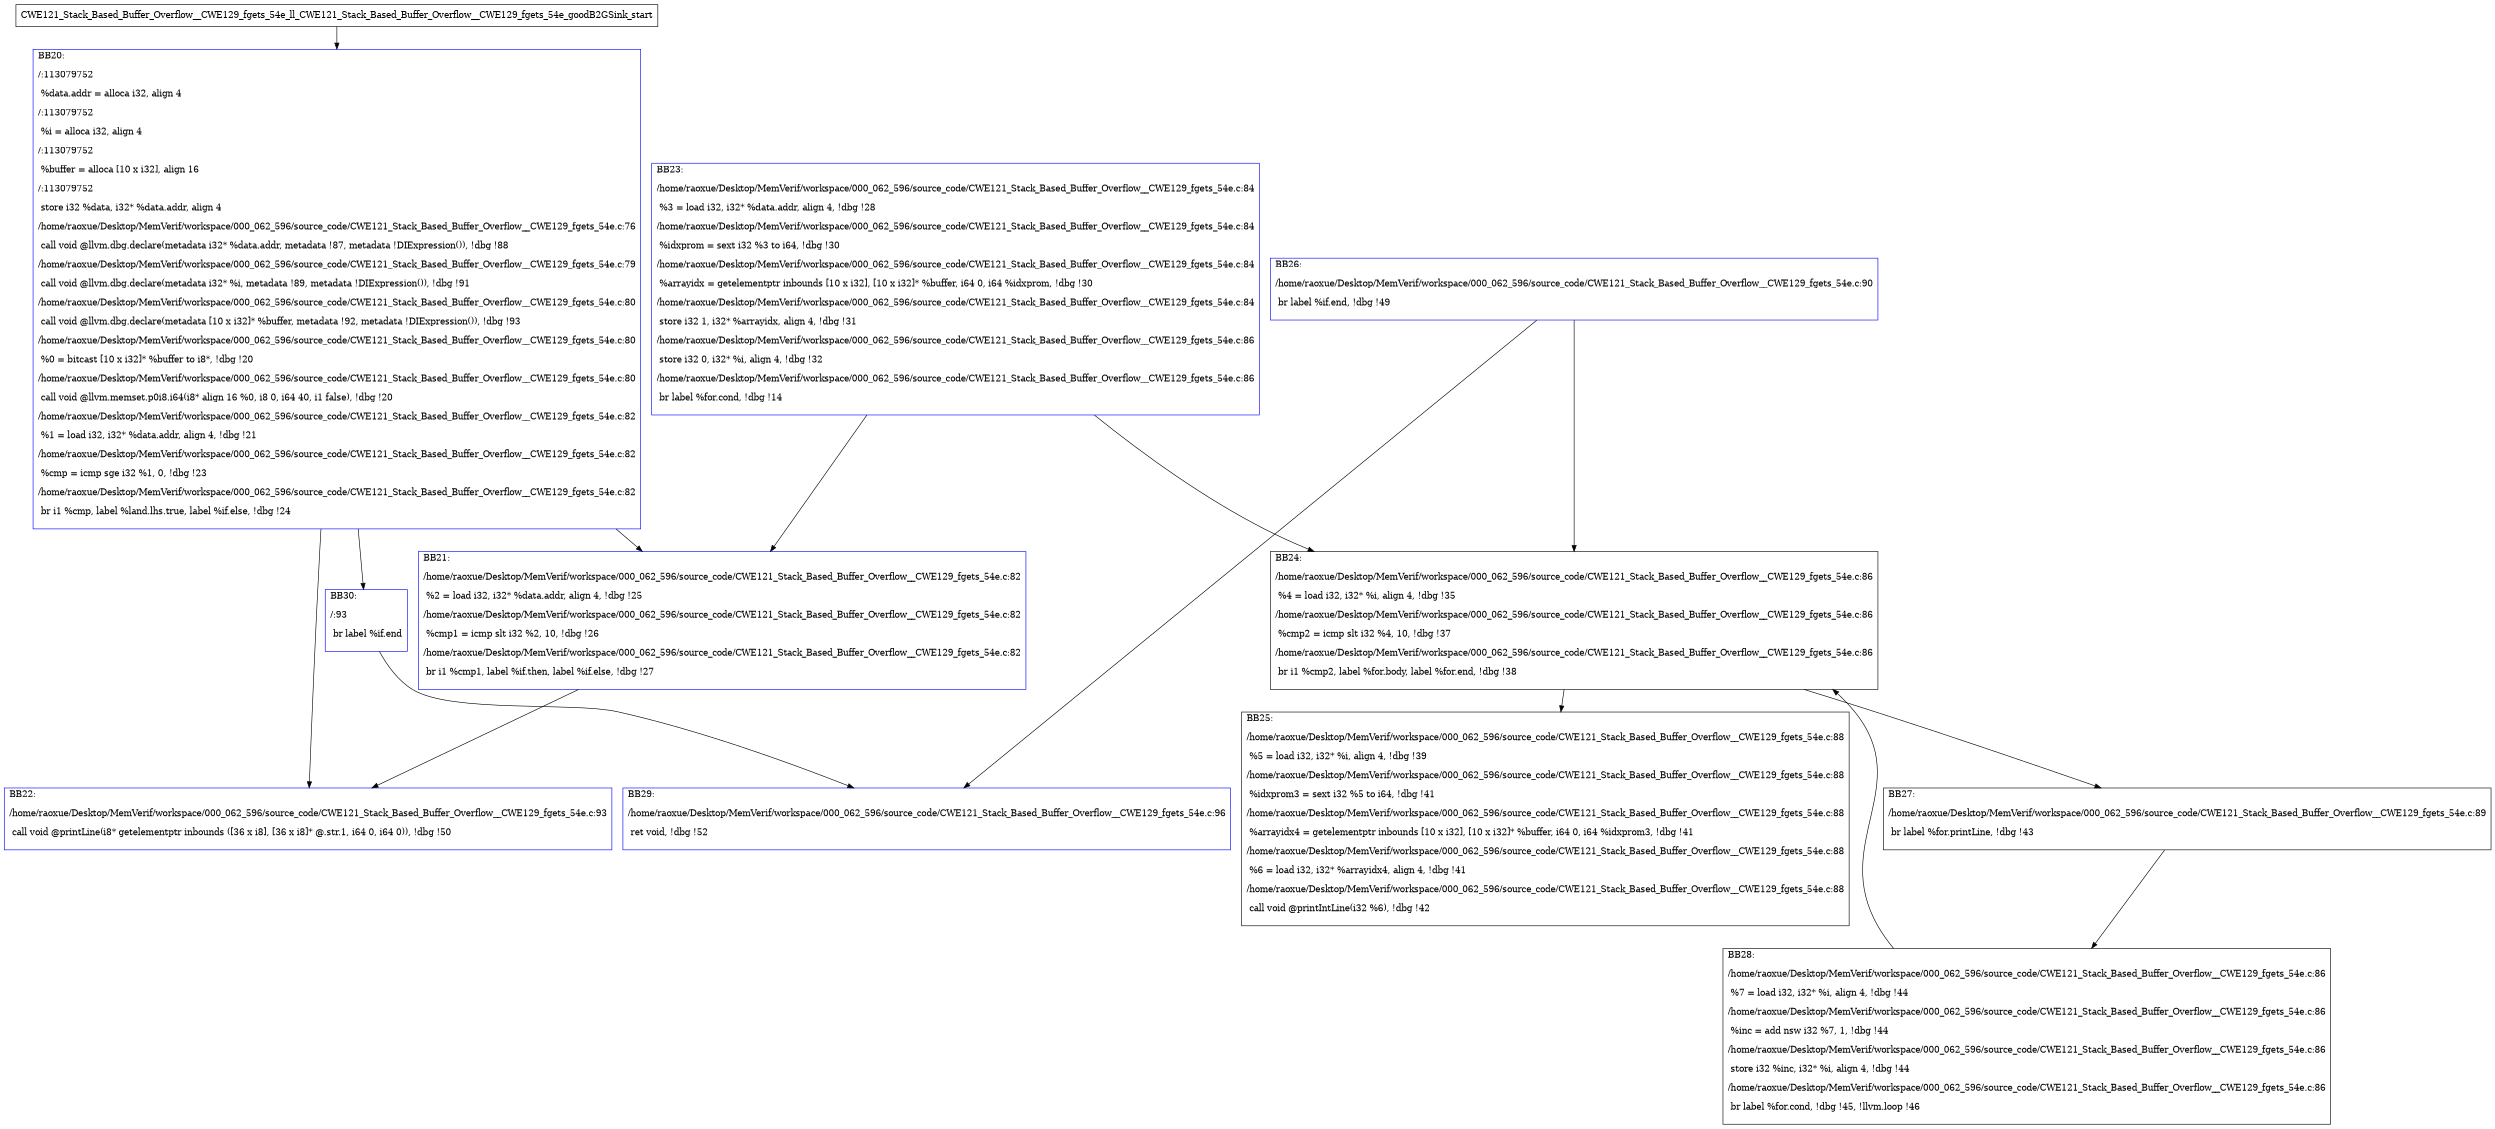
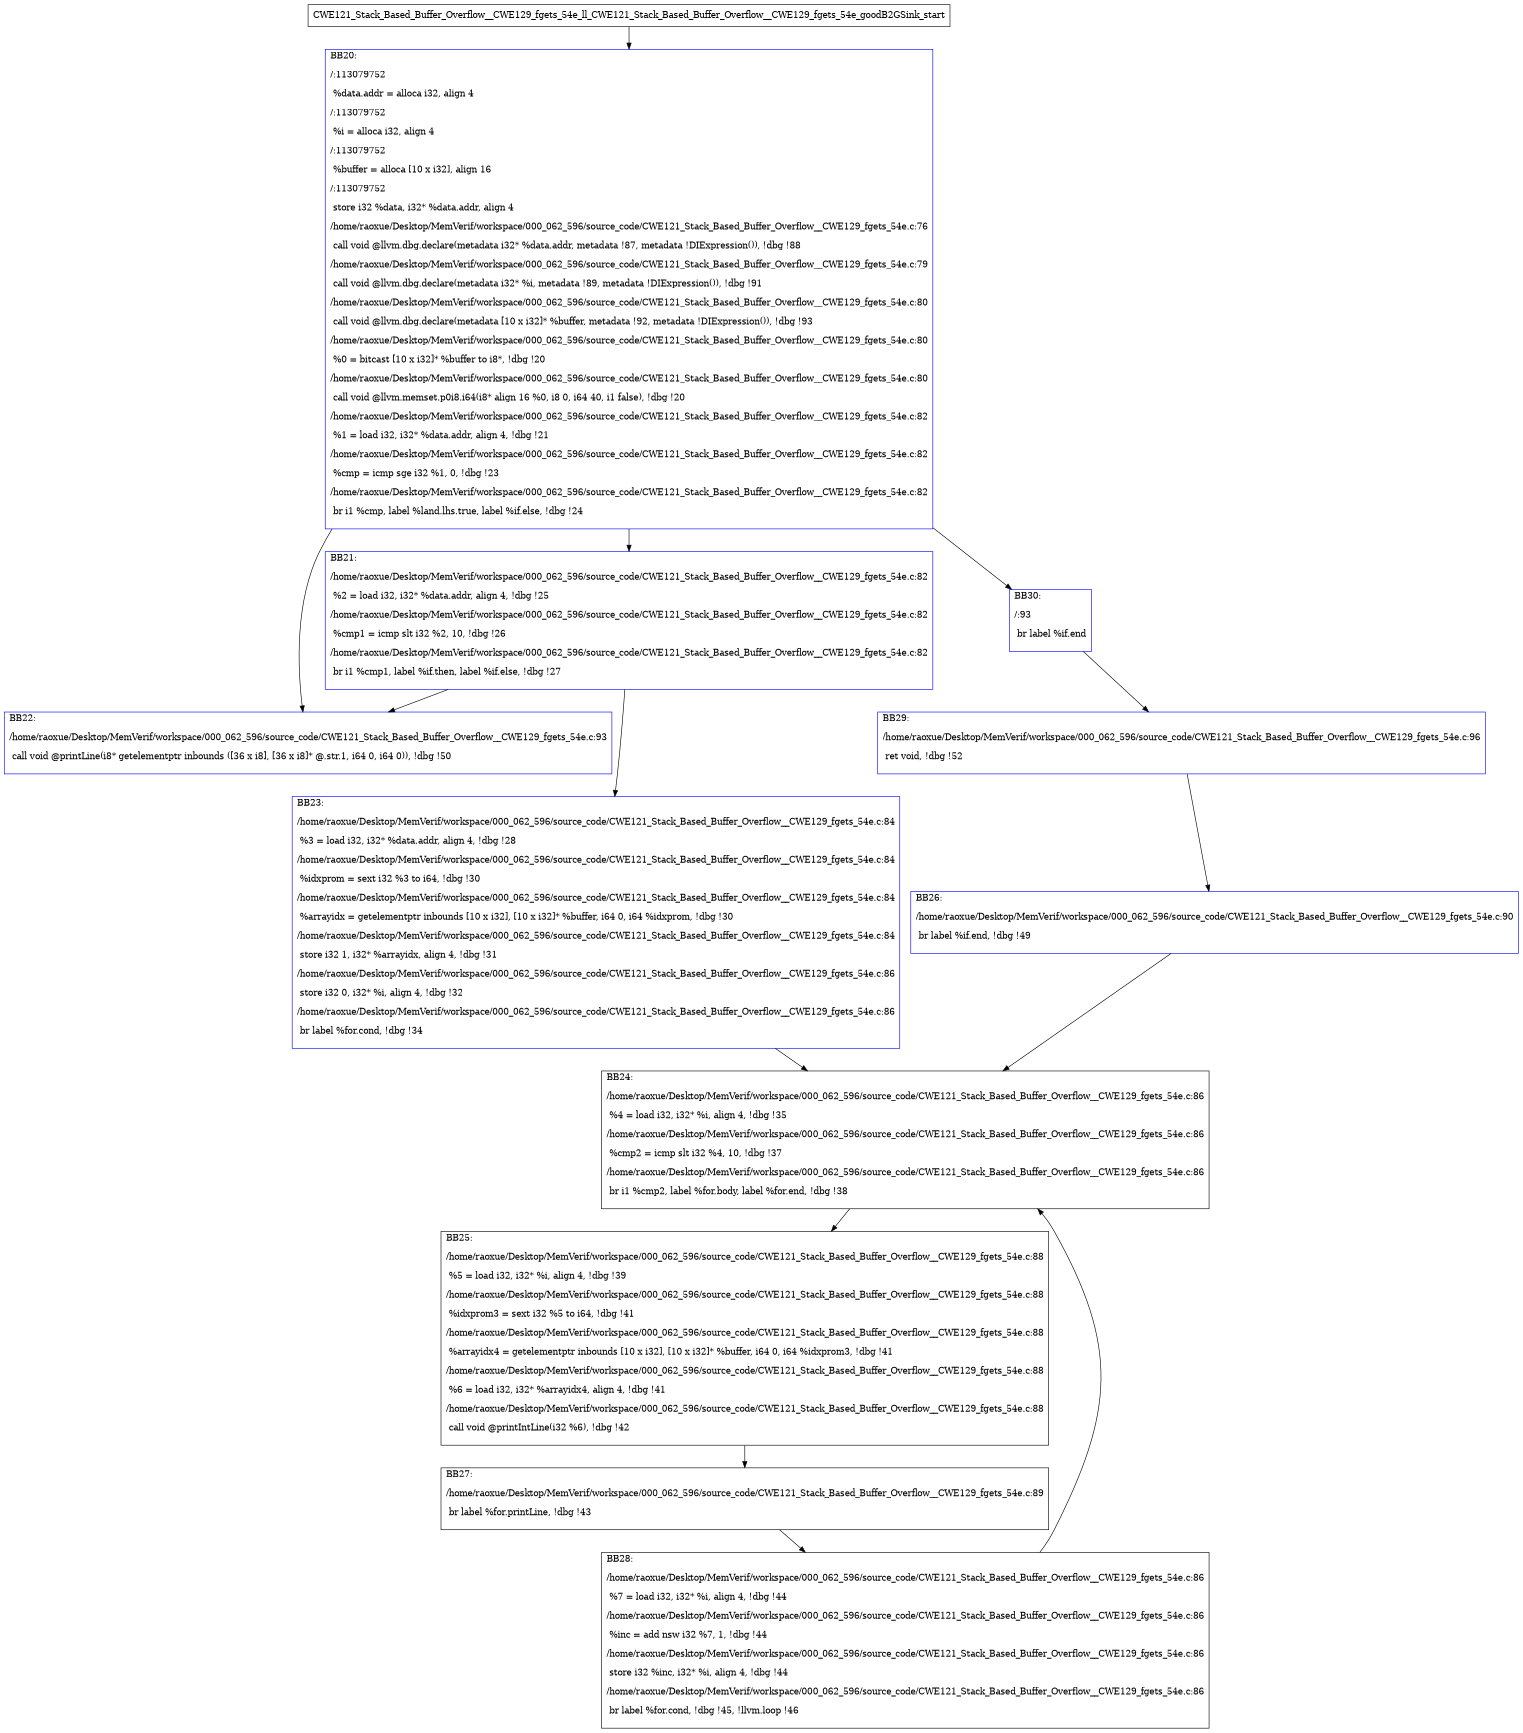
node "BB23:": text "br label %for.cond, !dbg !14" -> "br label %for.cond, !dbg !34"
edge "BB23:" -> "BB21:": reversed
edge "BB26:" -> "BB29:": reversed
edge "BB24:" -> "BB27:": now "BB25:" -> "BB27:"
